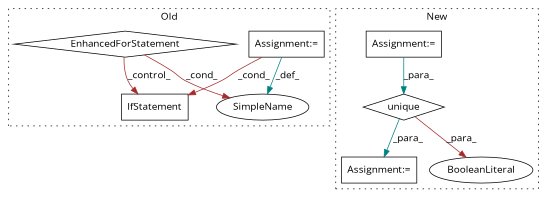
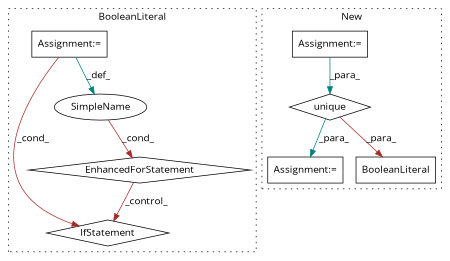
cluster "Old": label "Old" -> "BooleanLiteral"
edge "EnhancedForStatement" -> "SimpleName": reversed
node "IfStatement": shape box -> diamond
node "BooleanLiteral": shape ellipse -> box
